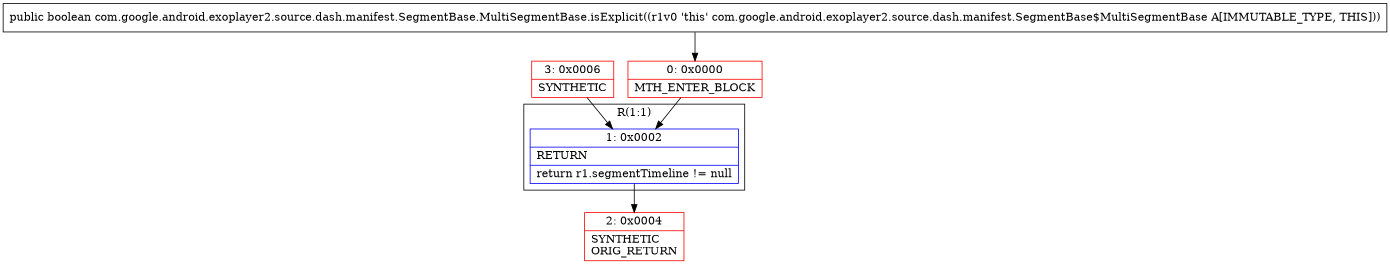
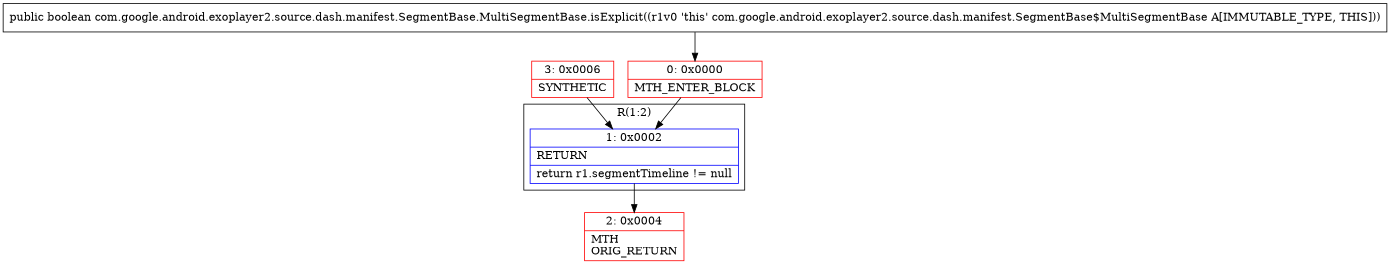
cluster "R(1:1)": label "R(1:1)" -> "R(1:2)"
node "2: 0x0004": text "SYNTHETIC" -> "MTH"
